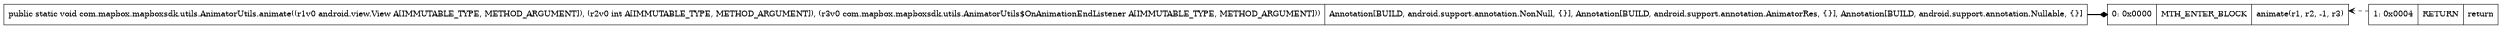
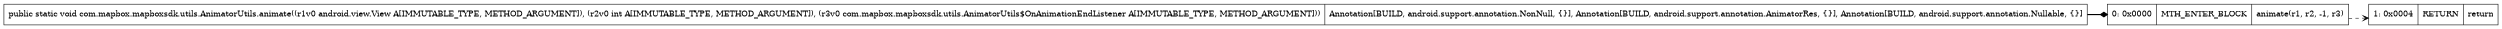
edge "1: 0x0004" -> "0: 0x0000": reversed
